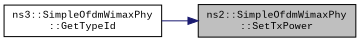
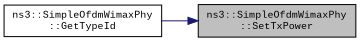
node "ns2::SimpleOfdmWimaxPhy ::SetTxPower": label "ns2::SimpleOfdmWimaxPhy ::SetTxPower" -> "ns3::SimpleOfdmWimaxPhy ::SetTxPower"
